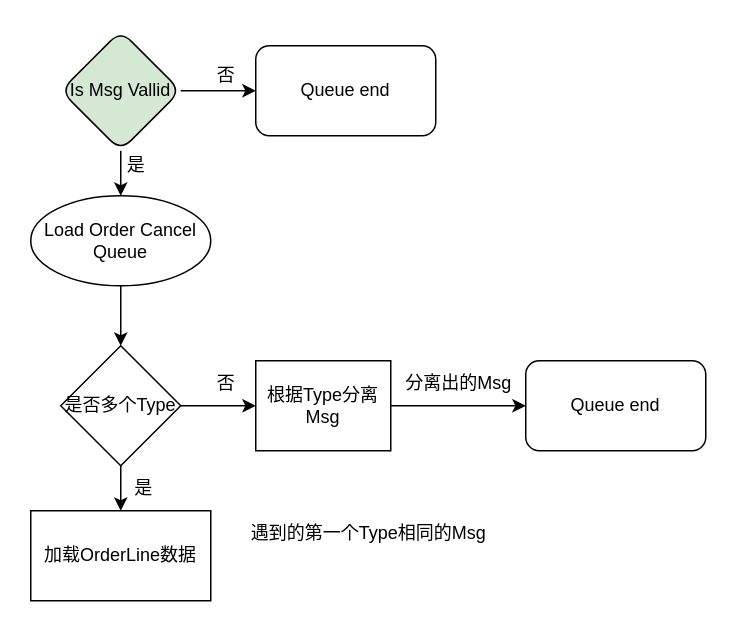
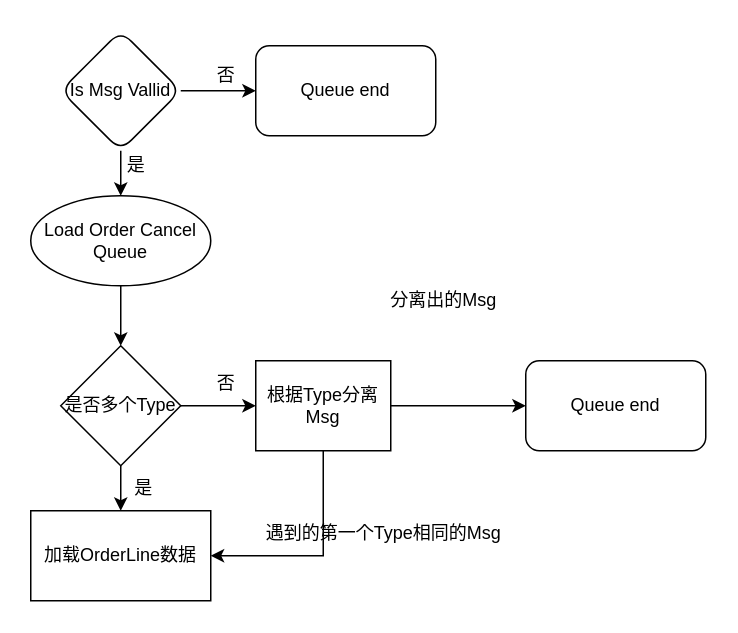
node "Is Msg Vallid": fillcolor #d5e8d4 -> #ffffff
node "分离出的Msg": moved (458, 383) -> (443, 301)
node "遇到的第一个Type相同的Msg": moved (368, 533) -> (383, 533)
edge "根据Type分离Msg" -> "加载OrderLine数据": added
